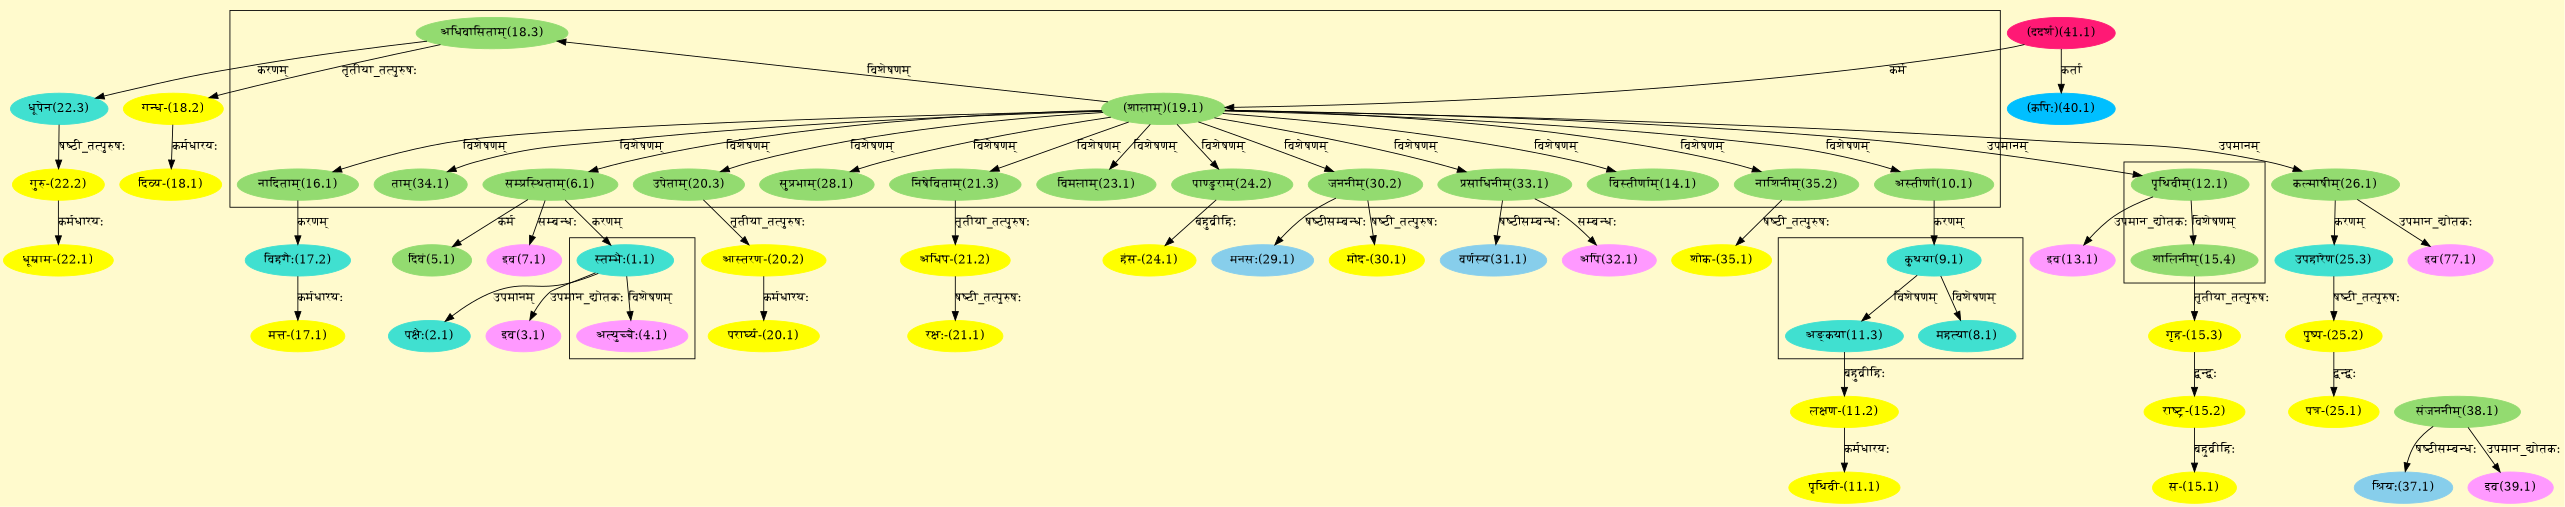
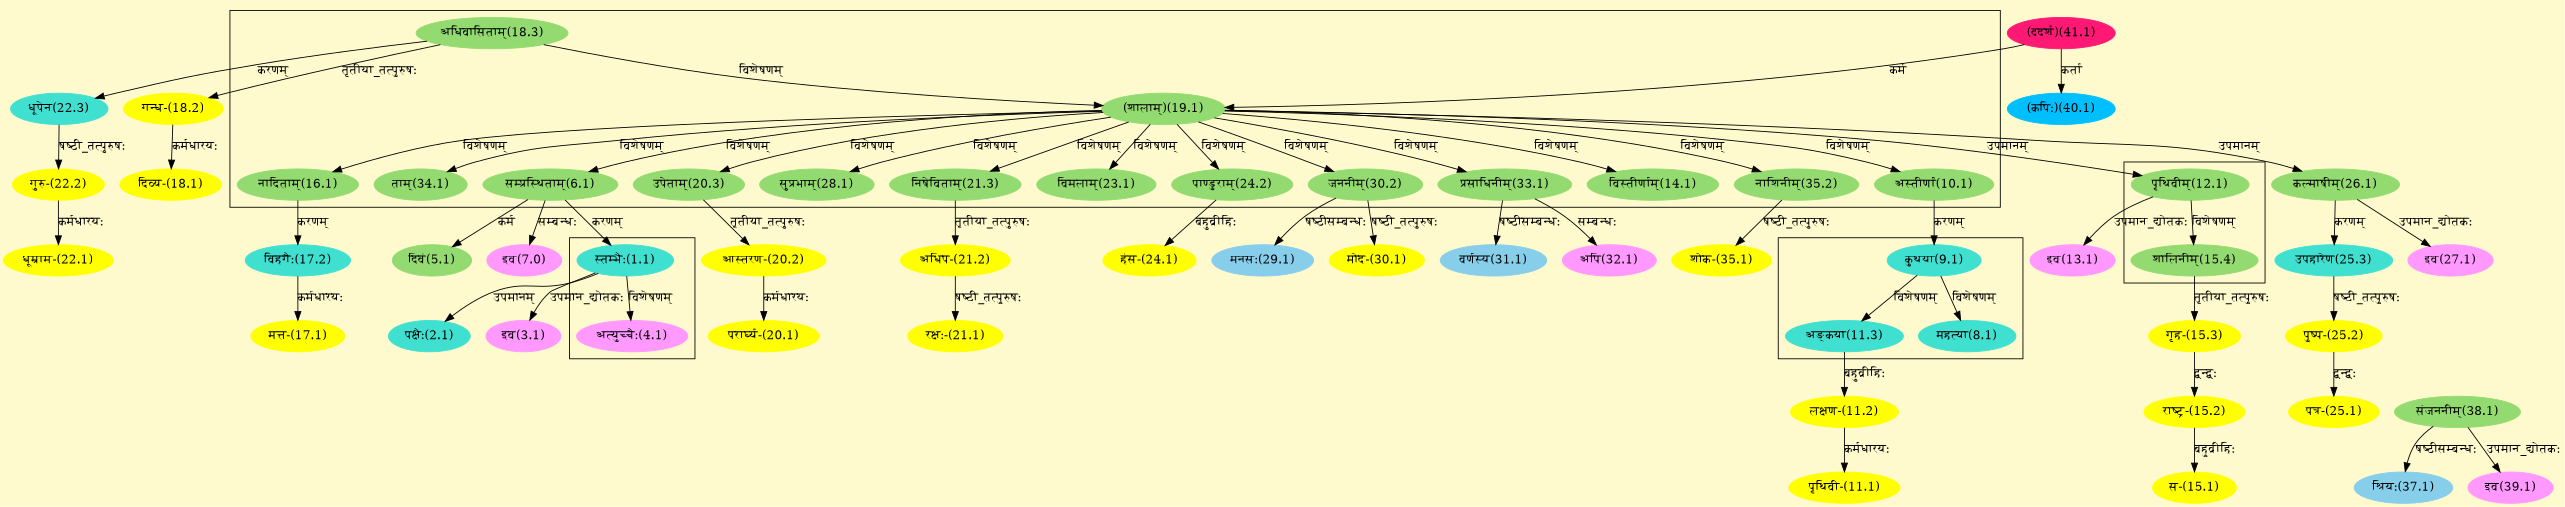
edge "(शालाम्)(19.1)" -> "अधिवासिताम्(18.3)": reversed
node "इव(7.1)": label "इव(7.1)" -> "इव(7.0)"
node "इव(77.1)": label "इव(77.1)" -> "इव(27.1)"
